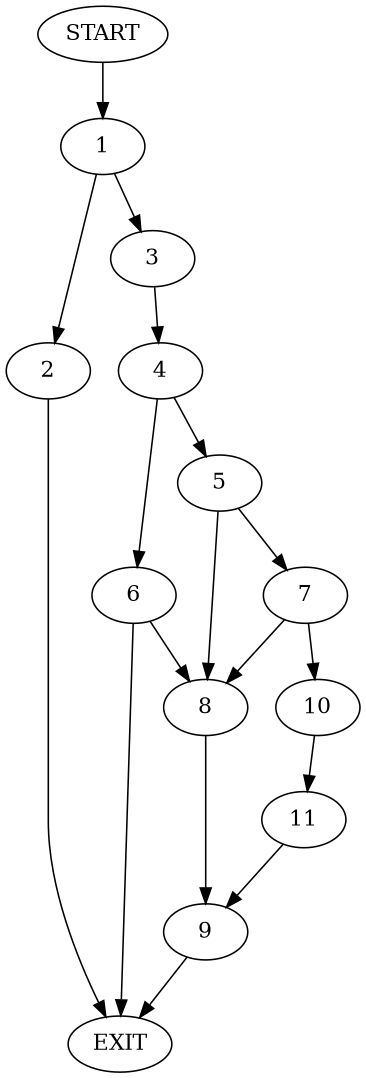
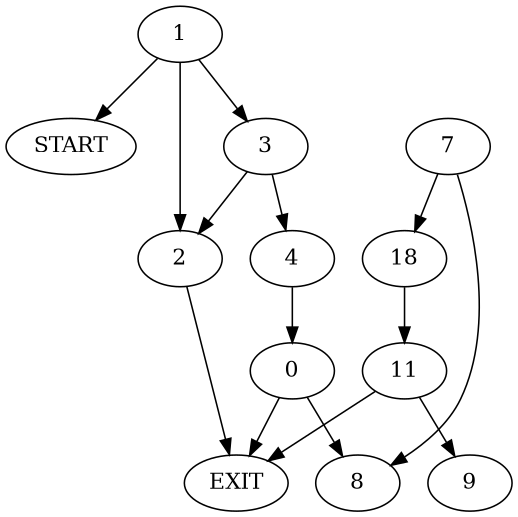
edge "START" -> "1": reversed
edge "3" -> "2": added
node "5": removed
node "6": label "6" -> "0"
node "10": label "10" -> "18"
edge "8" -> "9": removed
edge "9" -> "EXIT": now "11" -> "EXIT"
